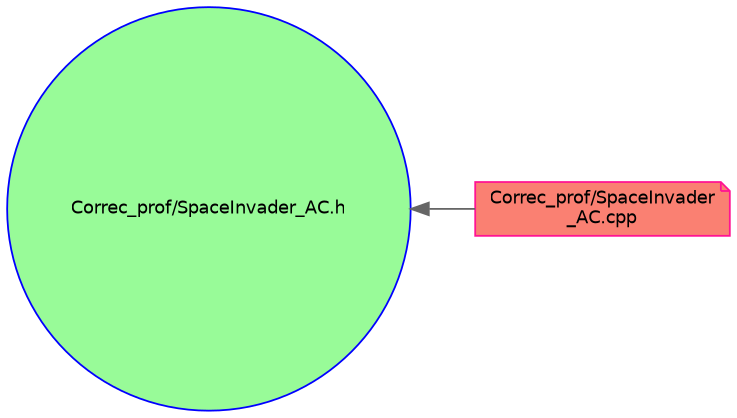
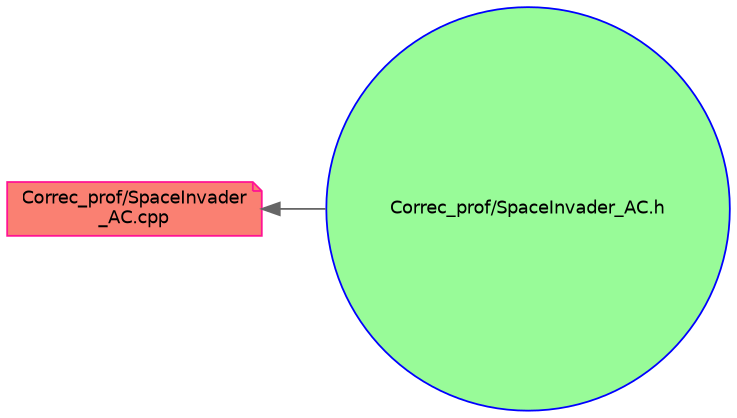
edge "Correc_prof/SpaceInvader _AC.cpp" -> "Correc_prof/SpaceInvader_AC.h": reversed
